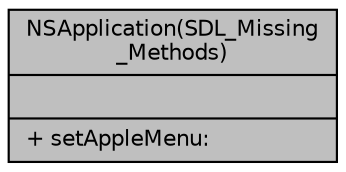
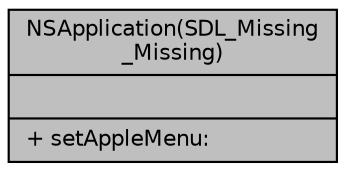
node "NSApplication(SDL_Missing": text "_Methods)" -> "_Missing)"
